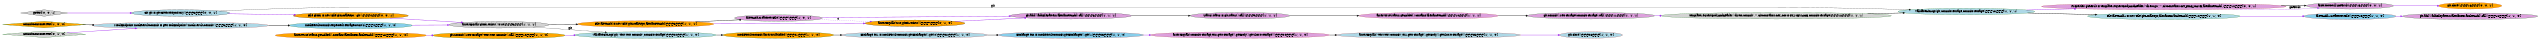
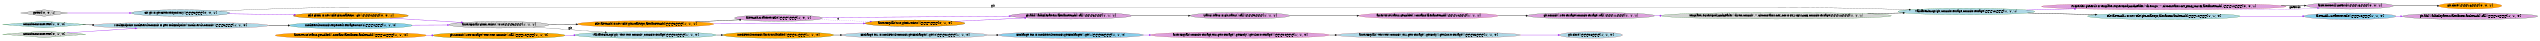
edge "assertNotNull(gcResult)@@@15@@@['0', '0', '1']" -> "git.close()@@@16@@@['0', '0', '1']": color purple -> black
edge "gcTest['0', '0', '1']" -> "Git git = getGitTestRepository()@@@3@@@['0', '0', '1']": arrowhead dot -> normal
node "commitConsumerTest['1', '0', '0']": fillcolor orange -> lightblue
